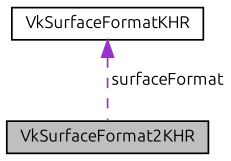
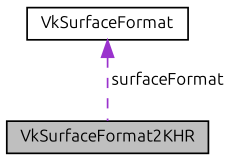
node "VkSurfaceFormatKHR": label "VkSurfaceFormatKHR" -> "VkSurfaceFormat"
